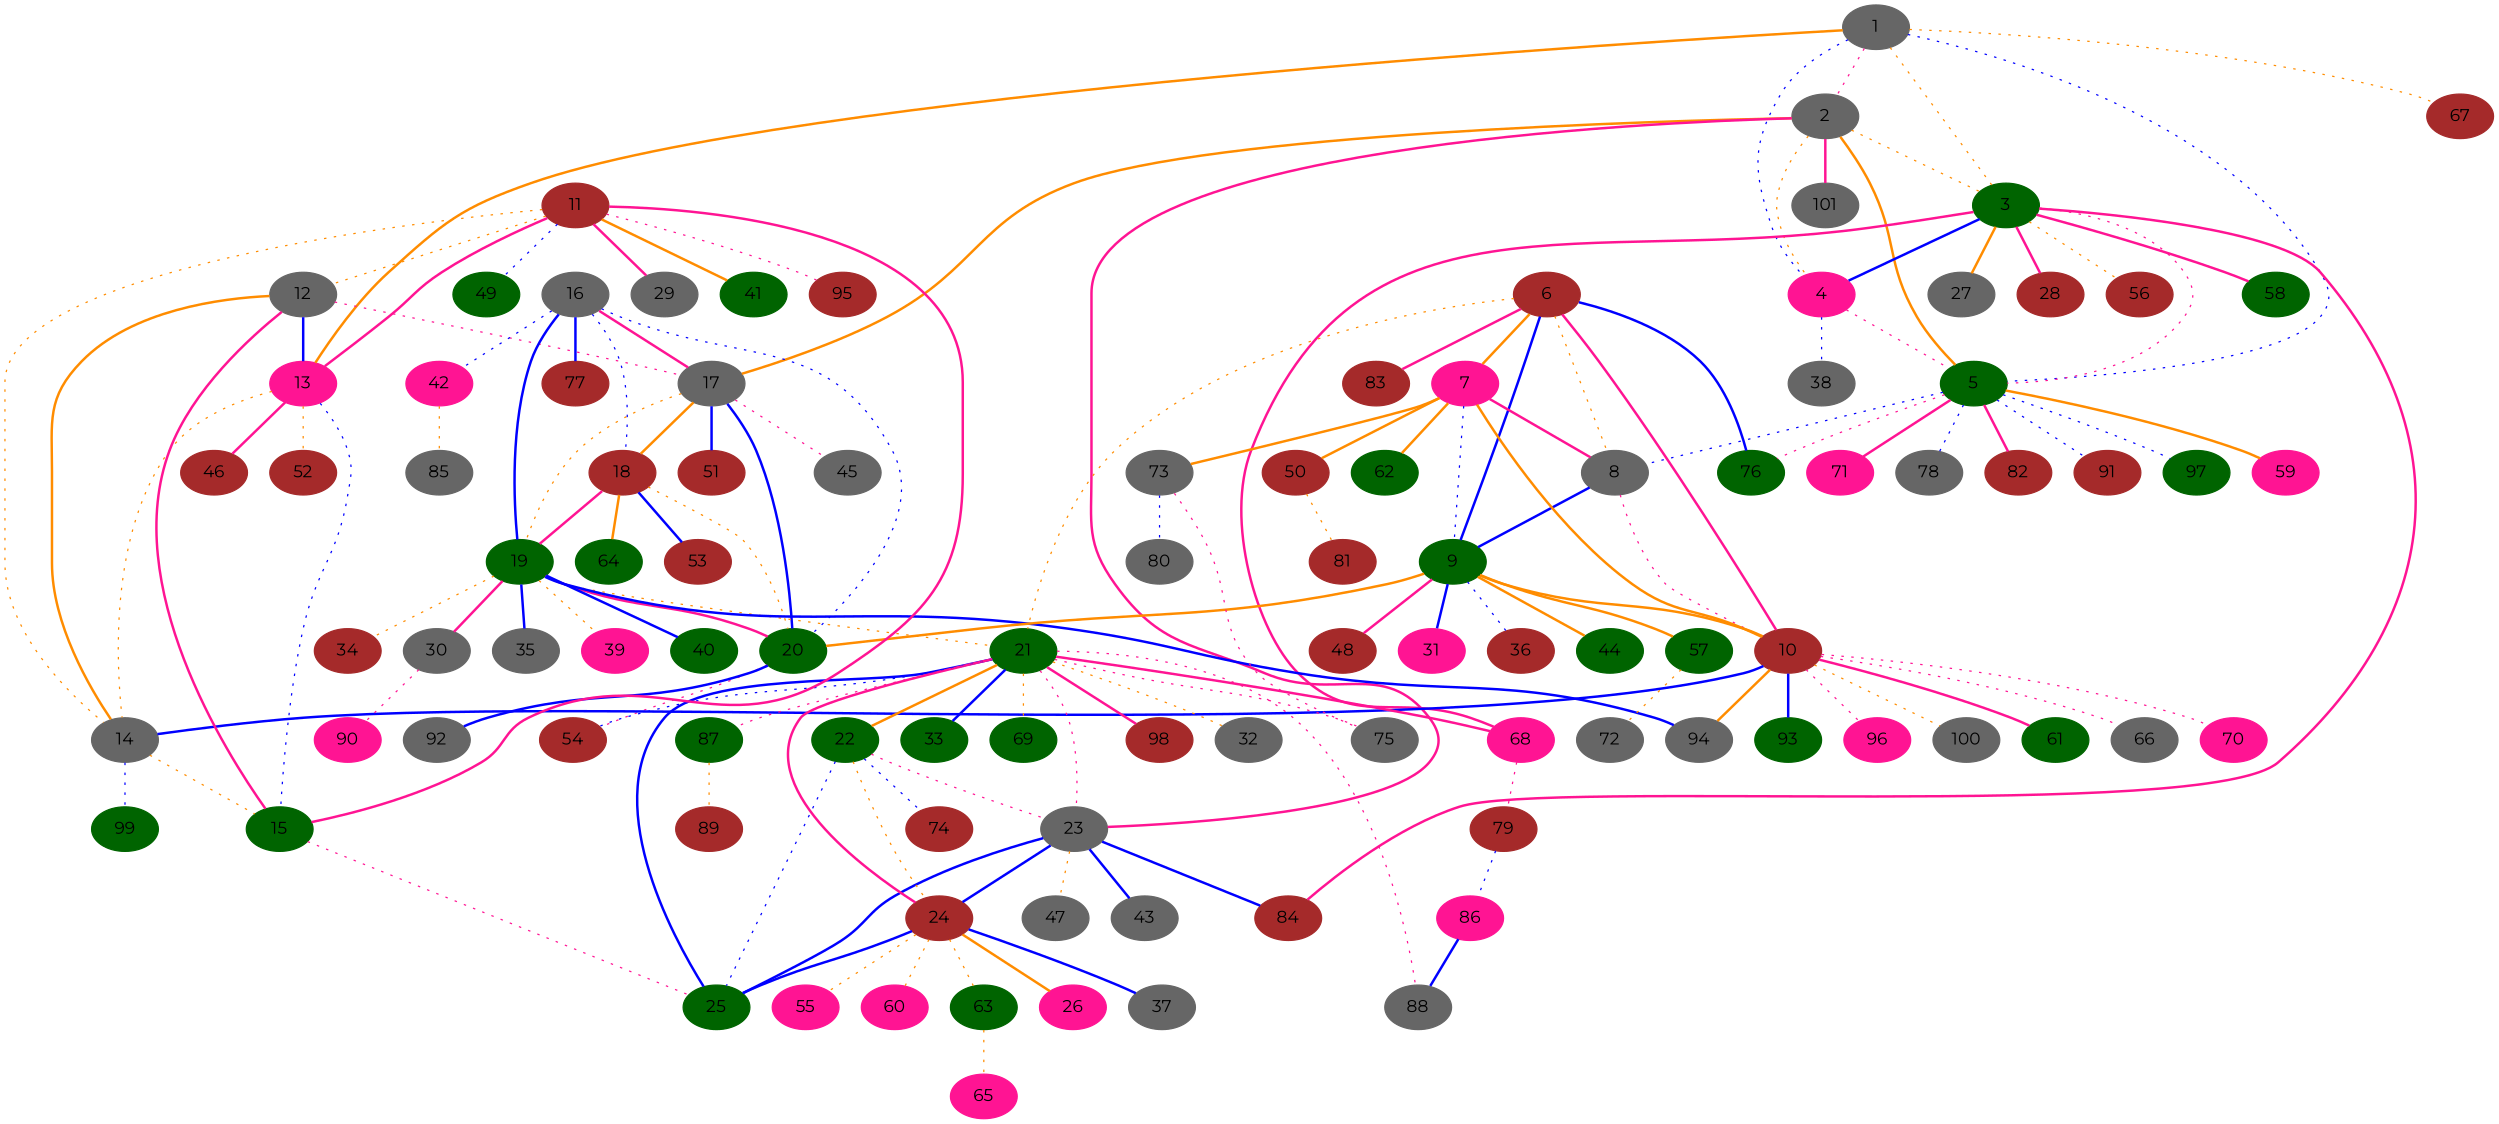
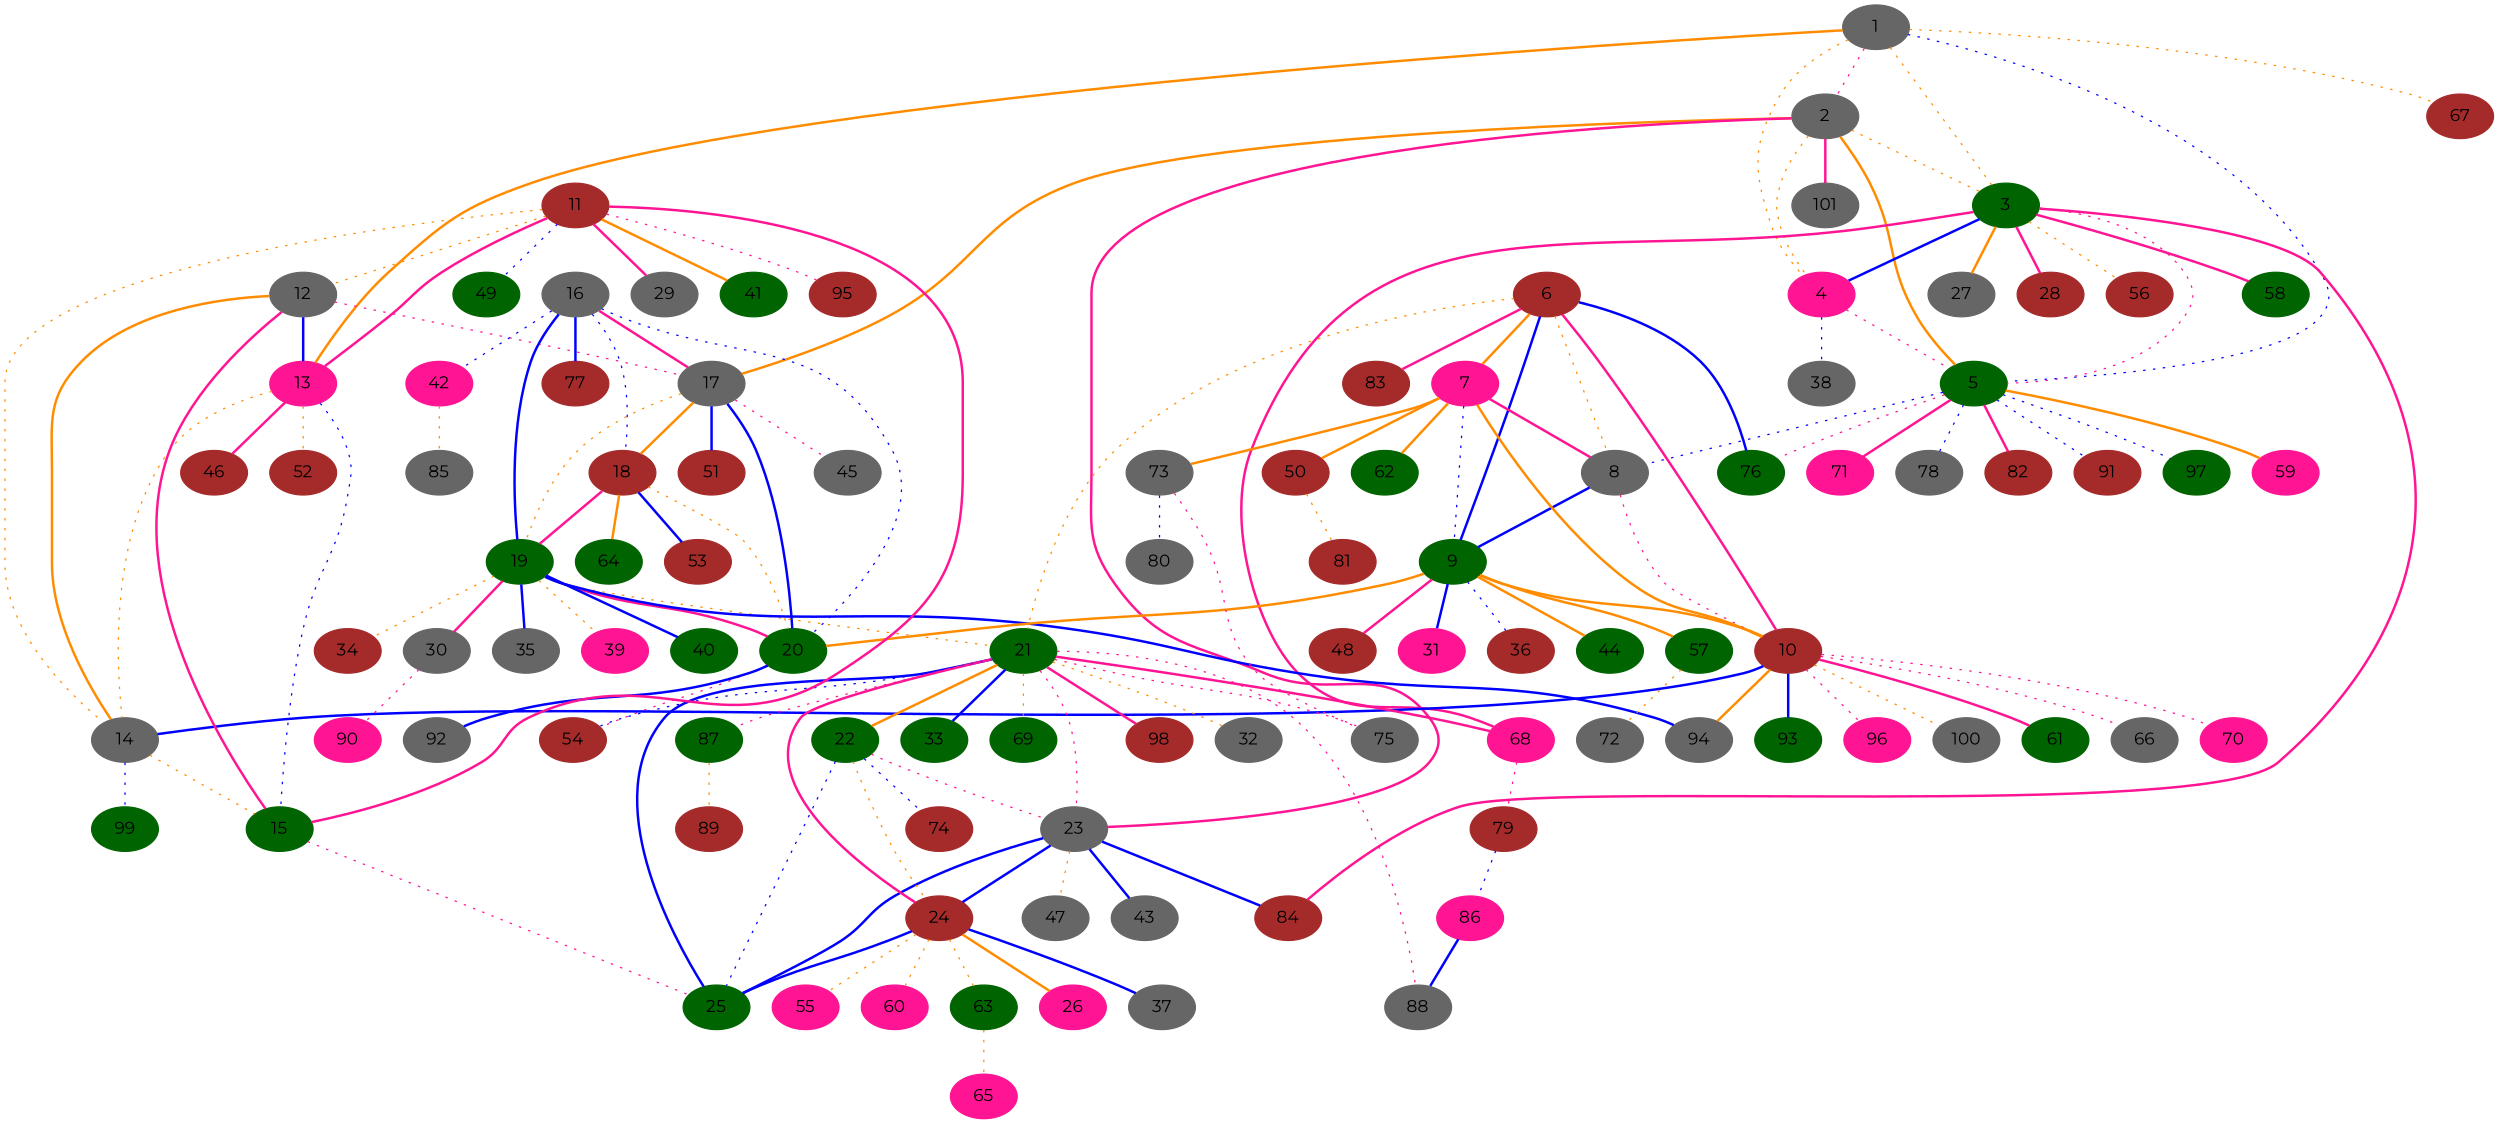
edge "1" -- "4": color blue -> darkorange
